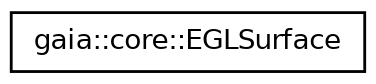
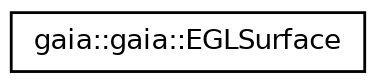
node "gaia::core::EGLSurface": label "gaia::core::EGLSurface" -> "gaia::gaia::EGLSurface"
